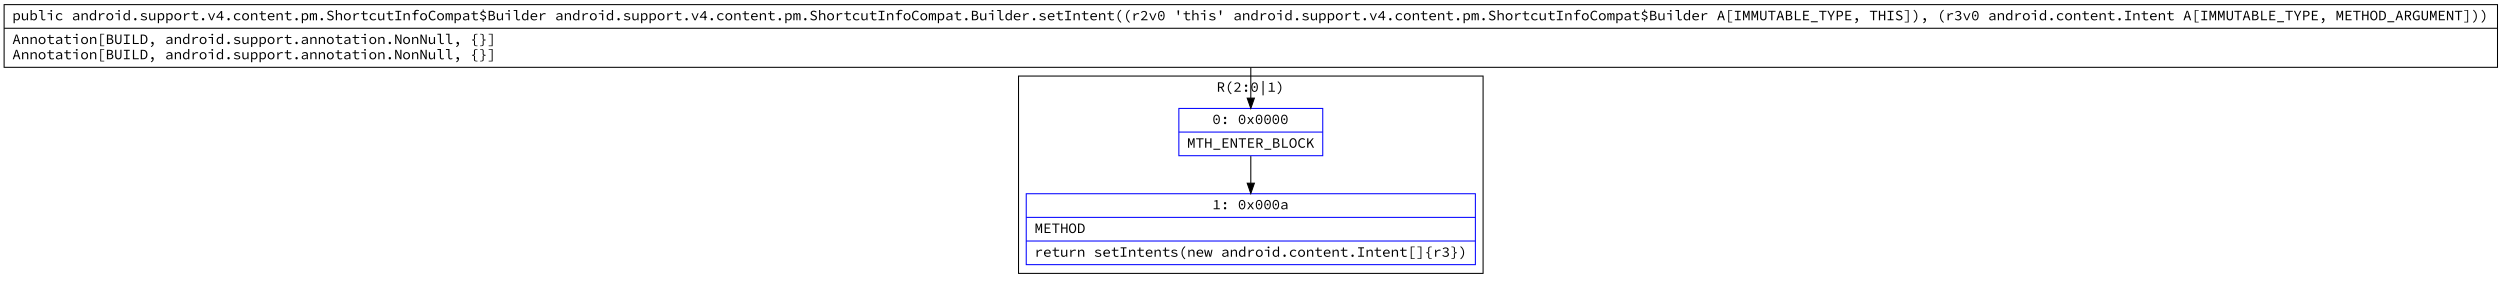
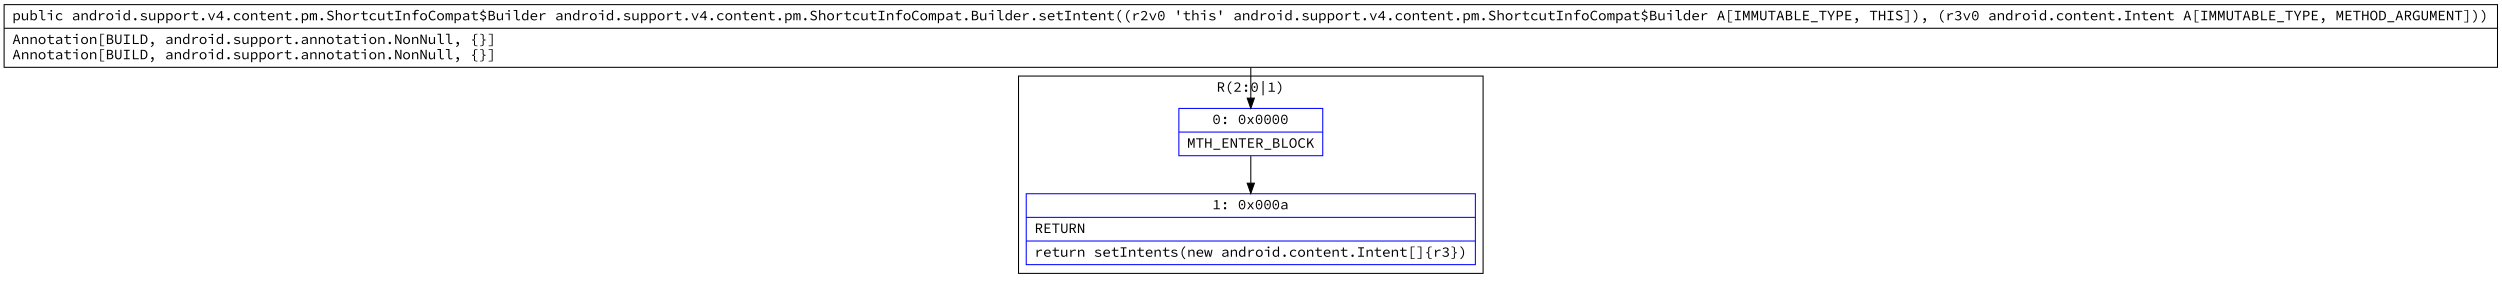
node "1: 0x000a": text "METHOD" -> "RETURN"
